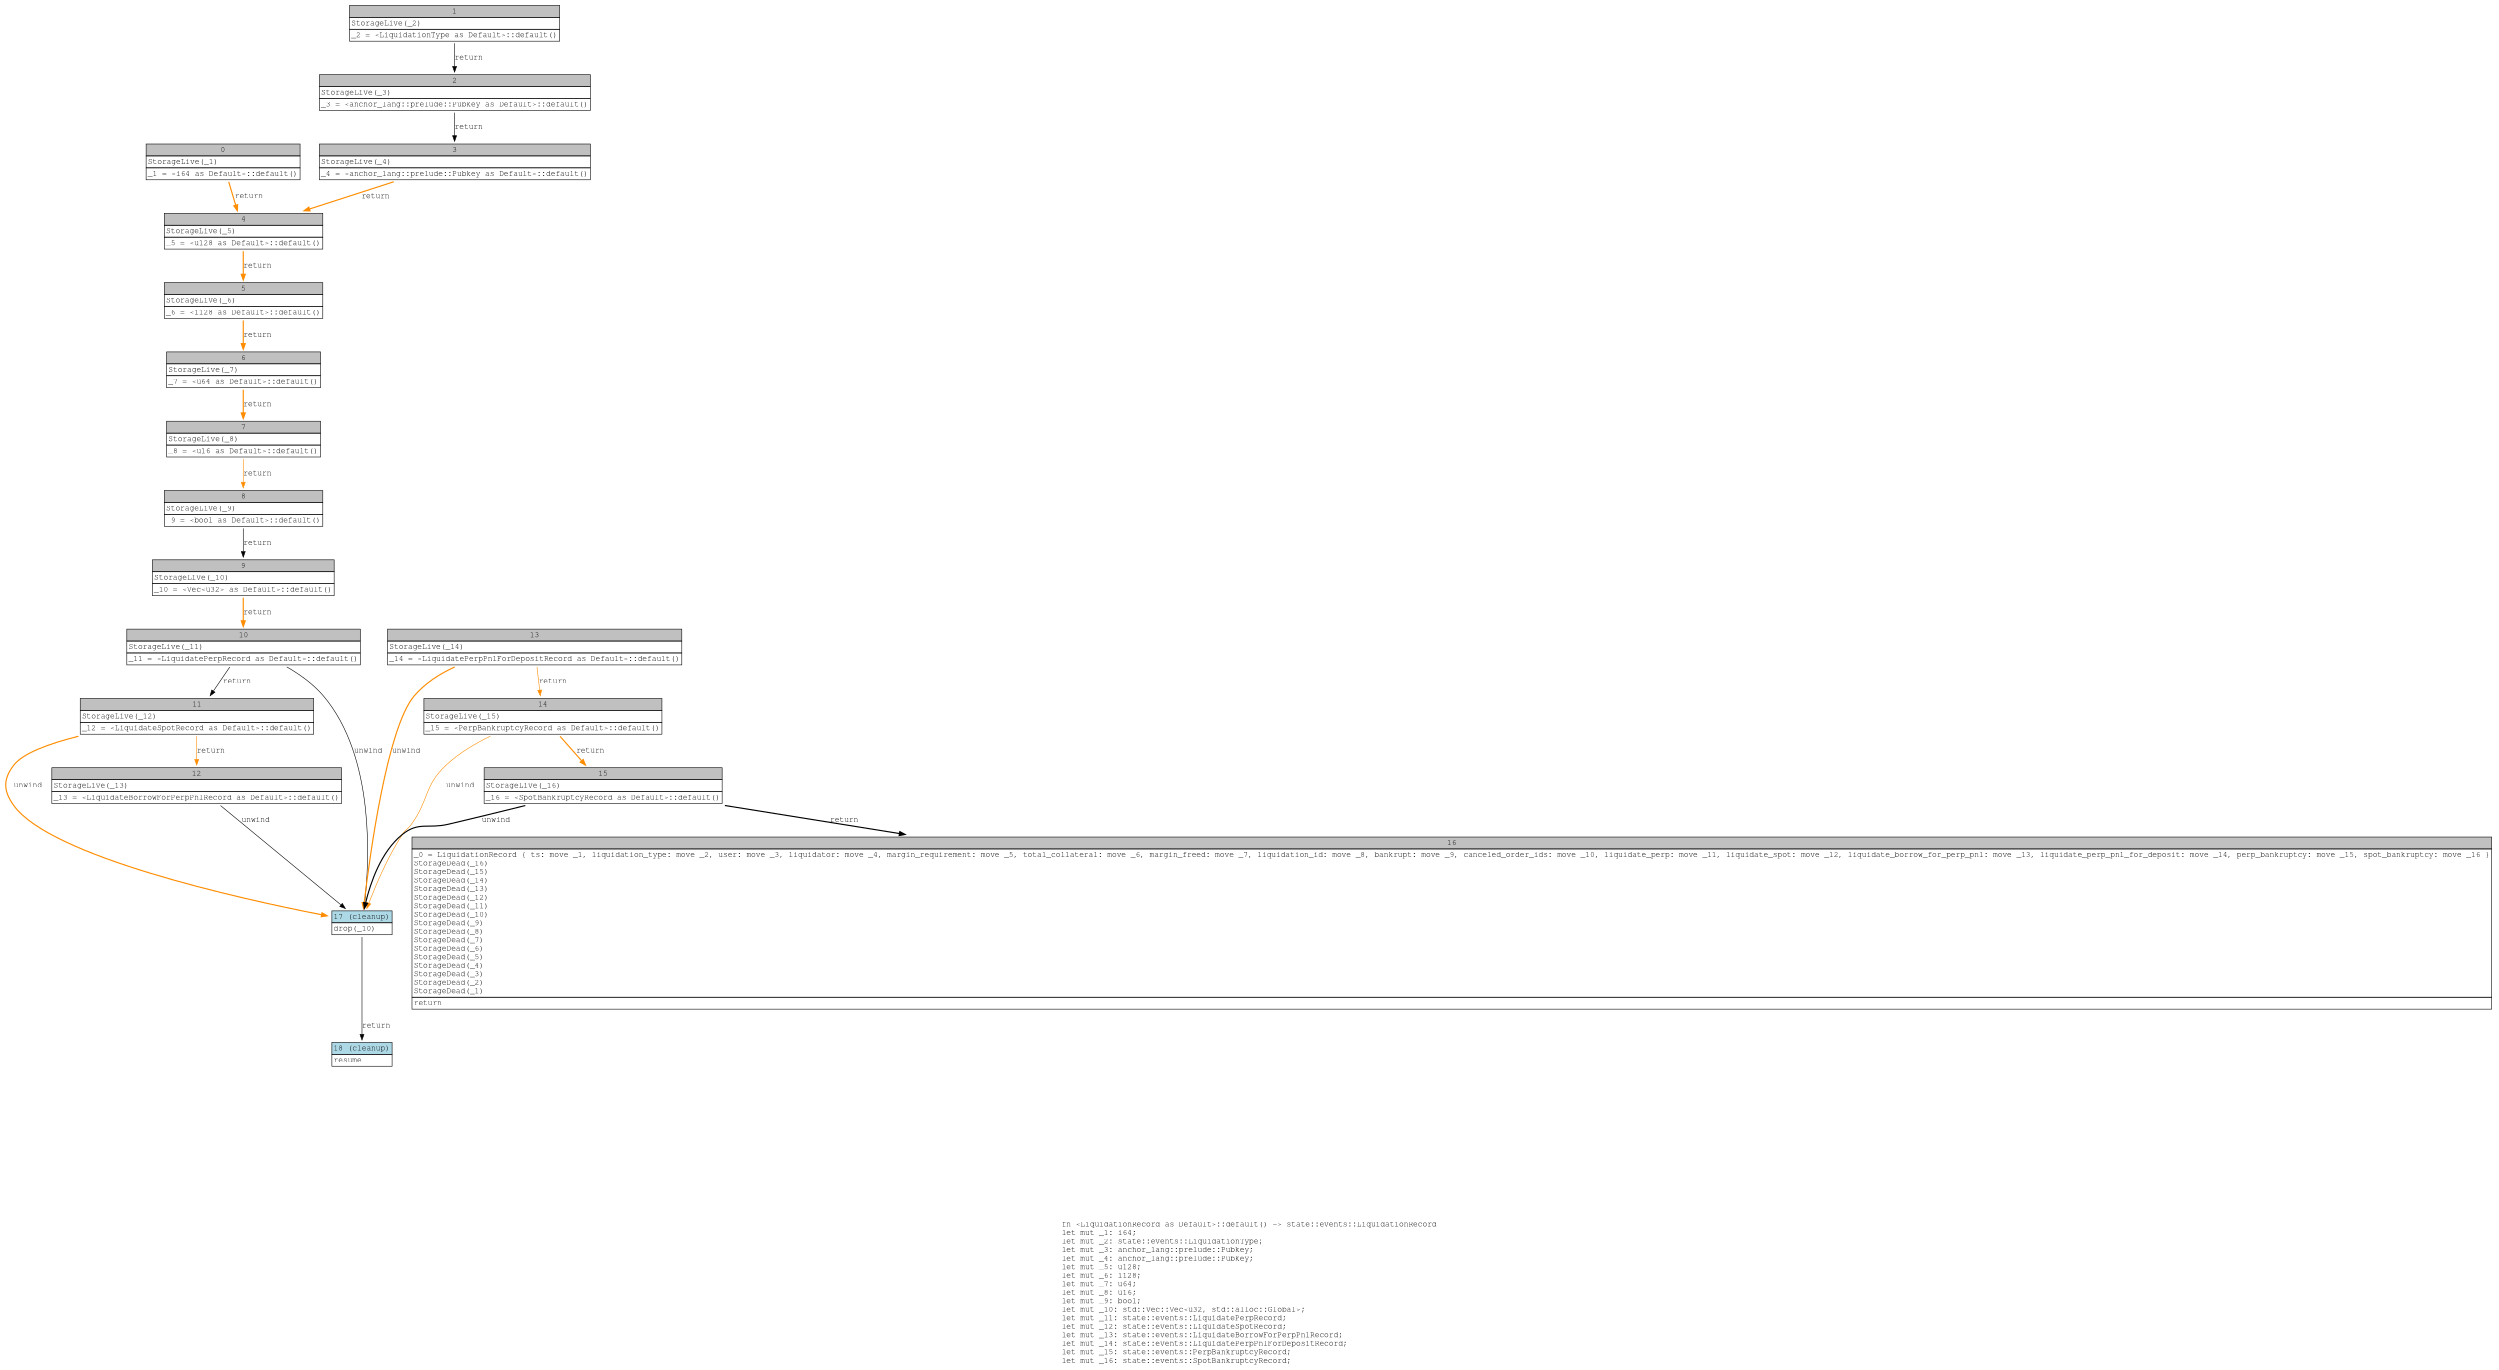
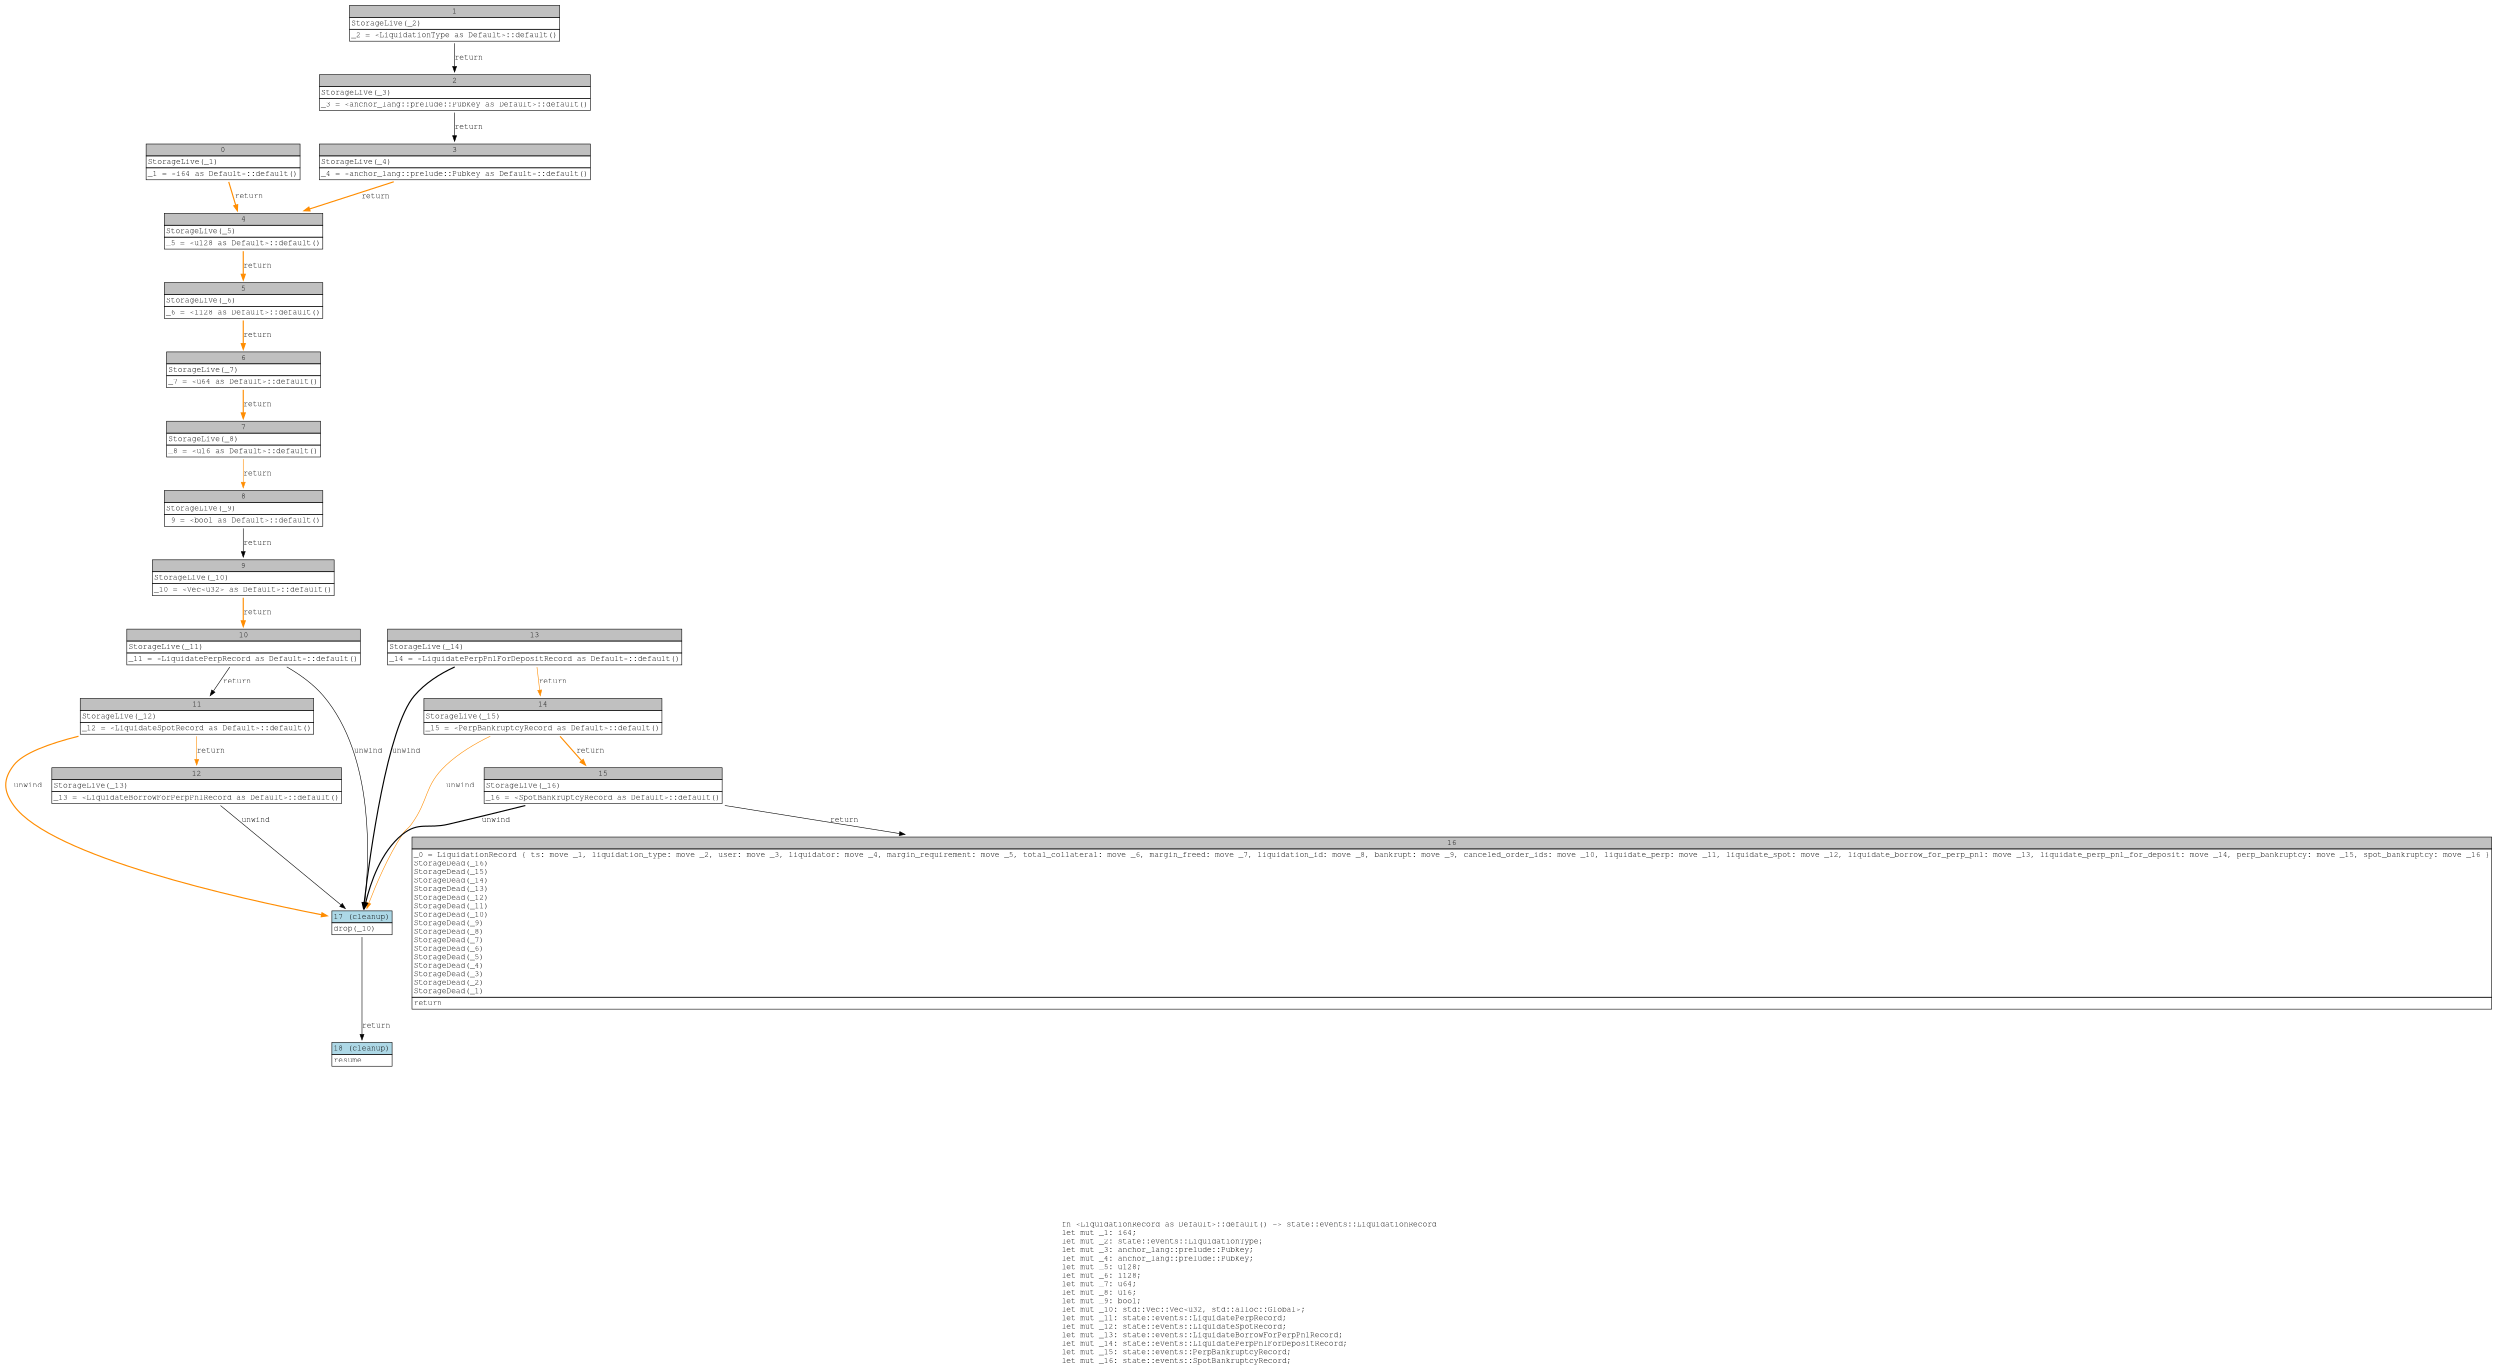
edge "13" -> "17 (cleanup)": color darkorange -> black
edge "15" -> "16": style bold -> solid
